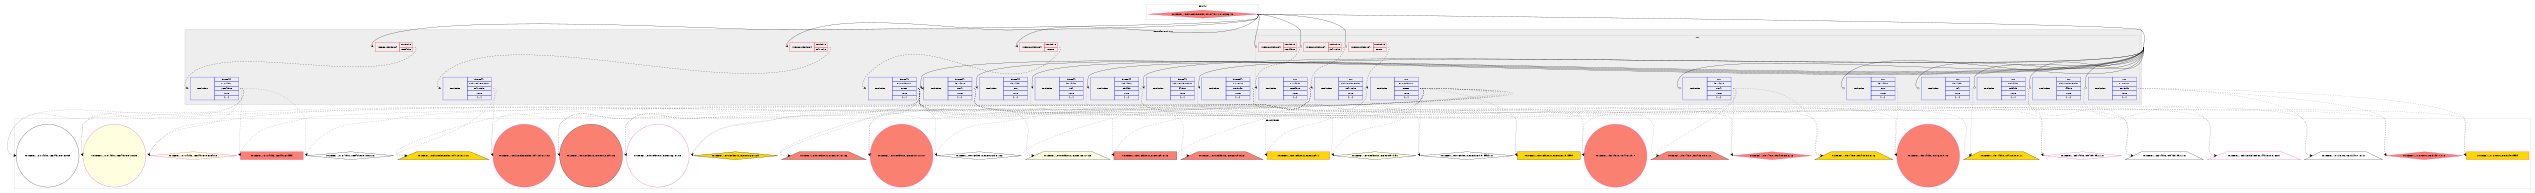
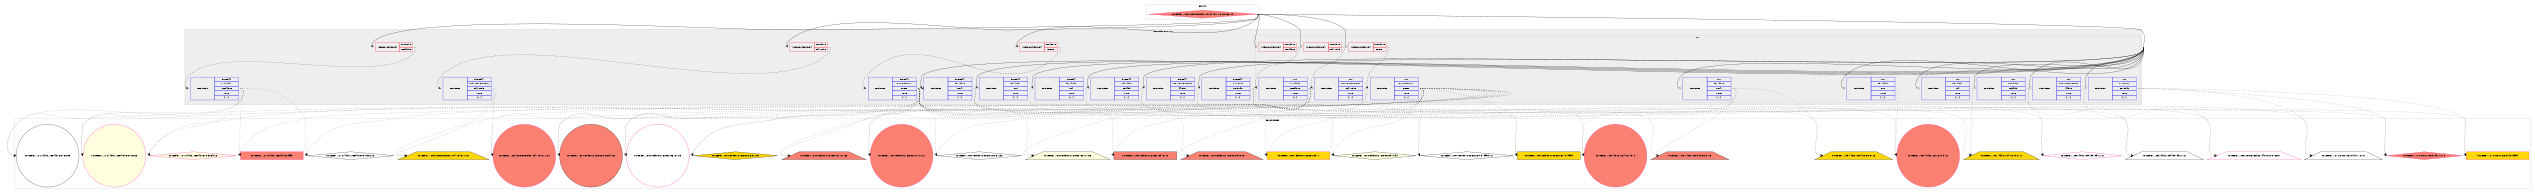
node "portage://dev-lang/perl-5.38.2-r5": removed
